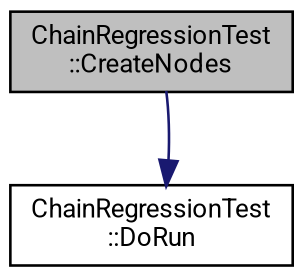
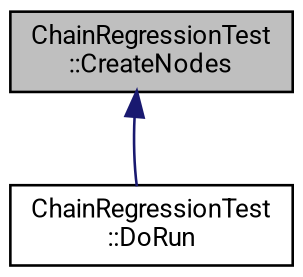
edge "ChainRegressionTest ::CreateNodes" -> "ChainRegressionTest ::DoRun": reversed
